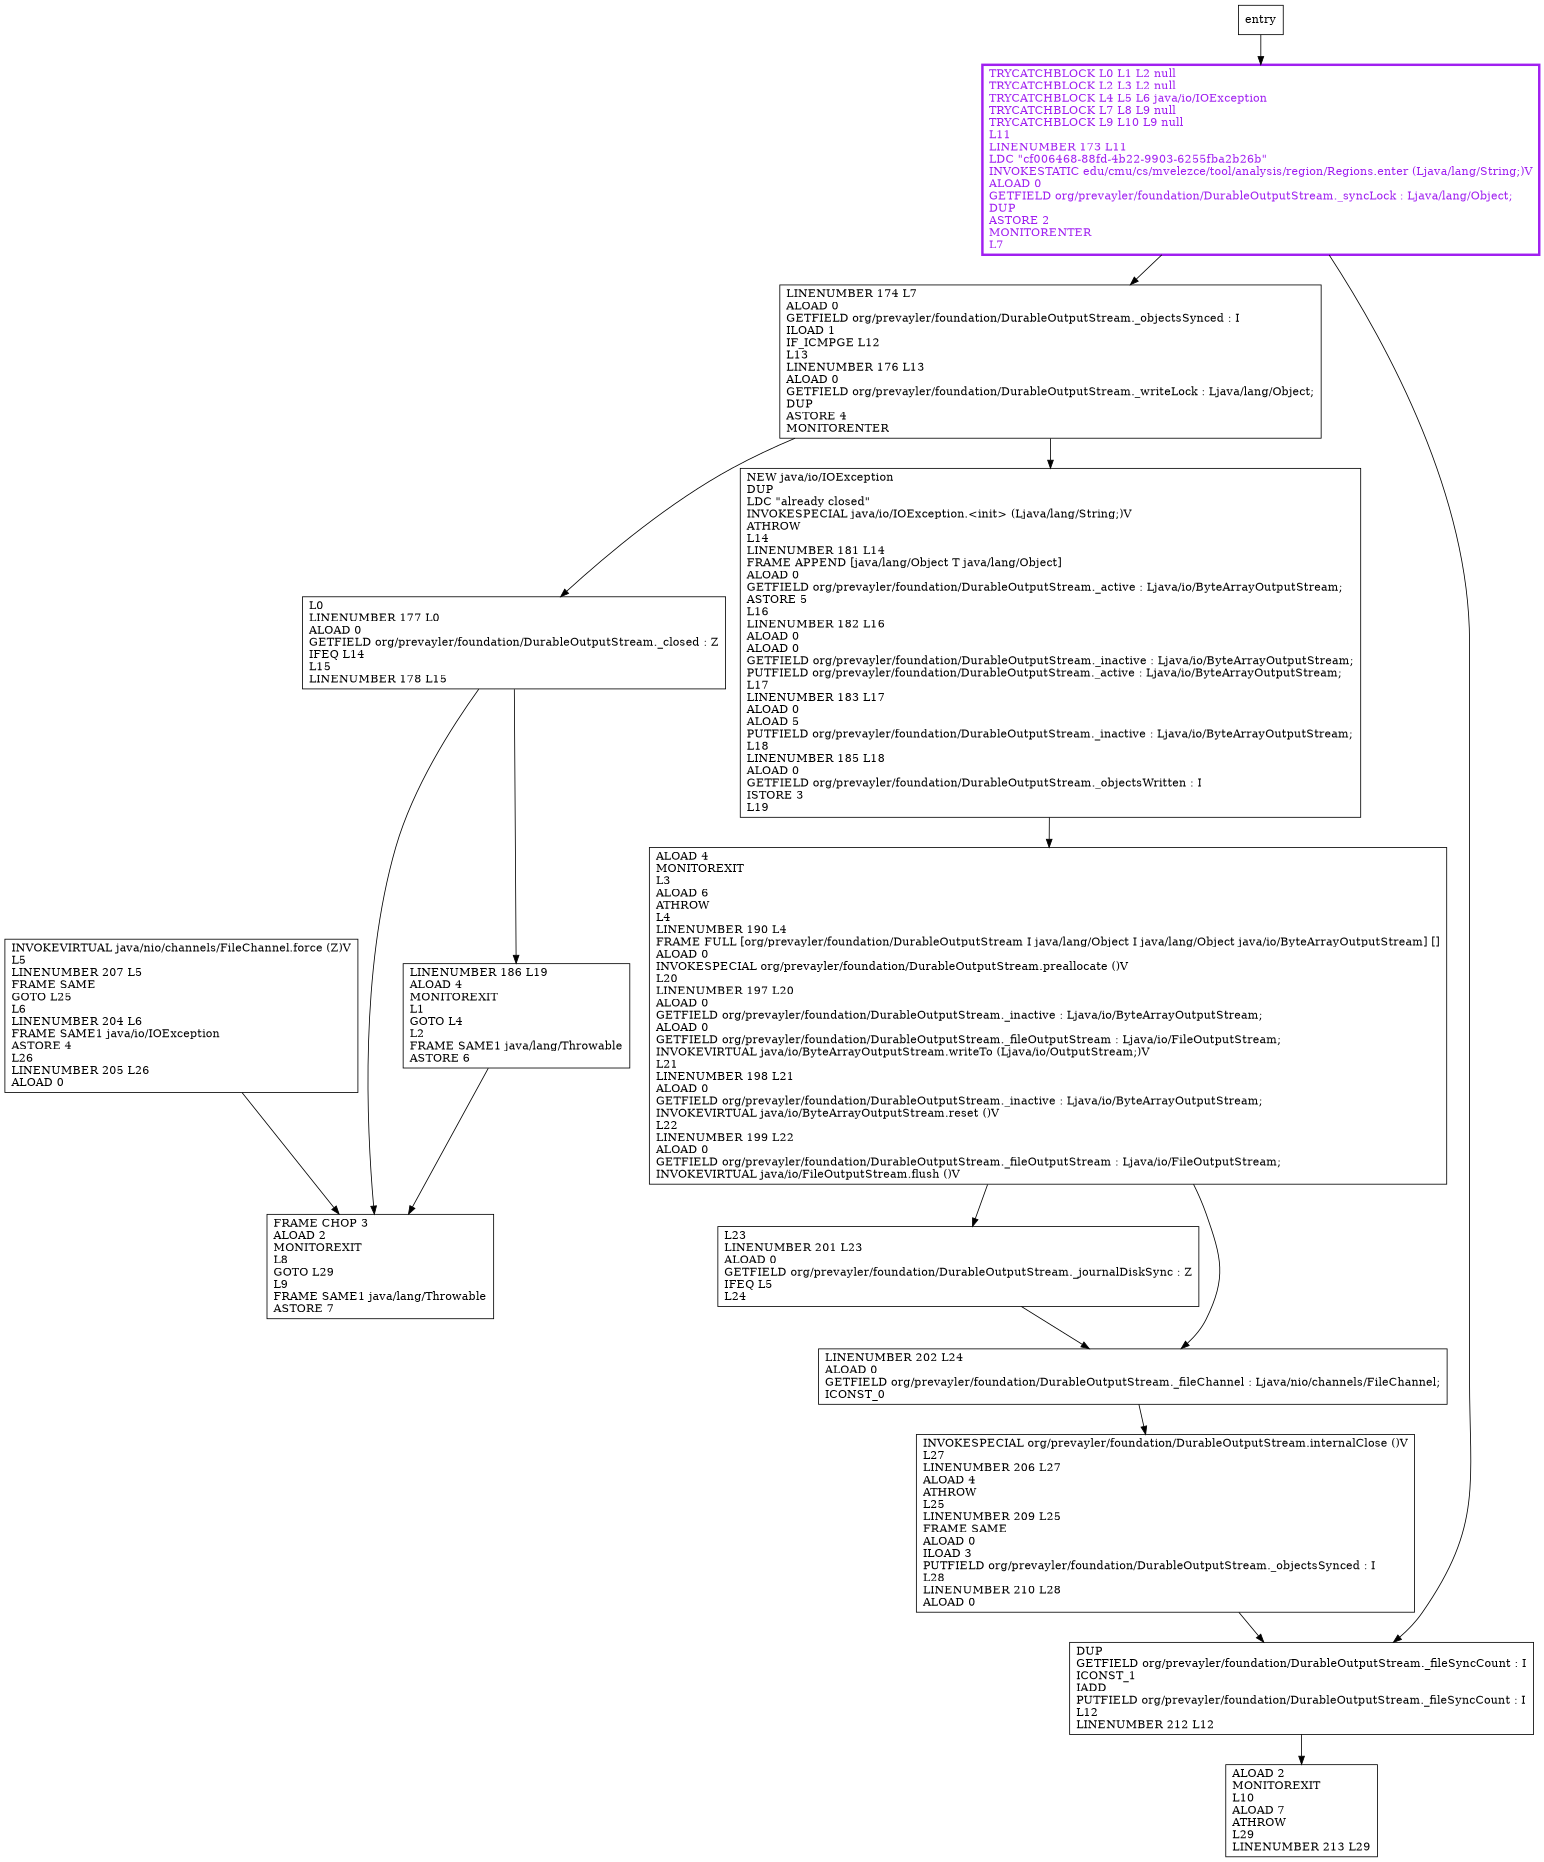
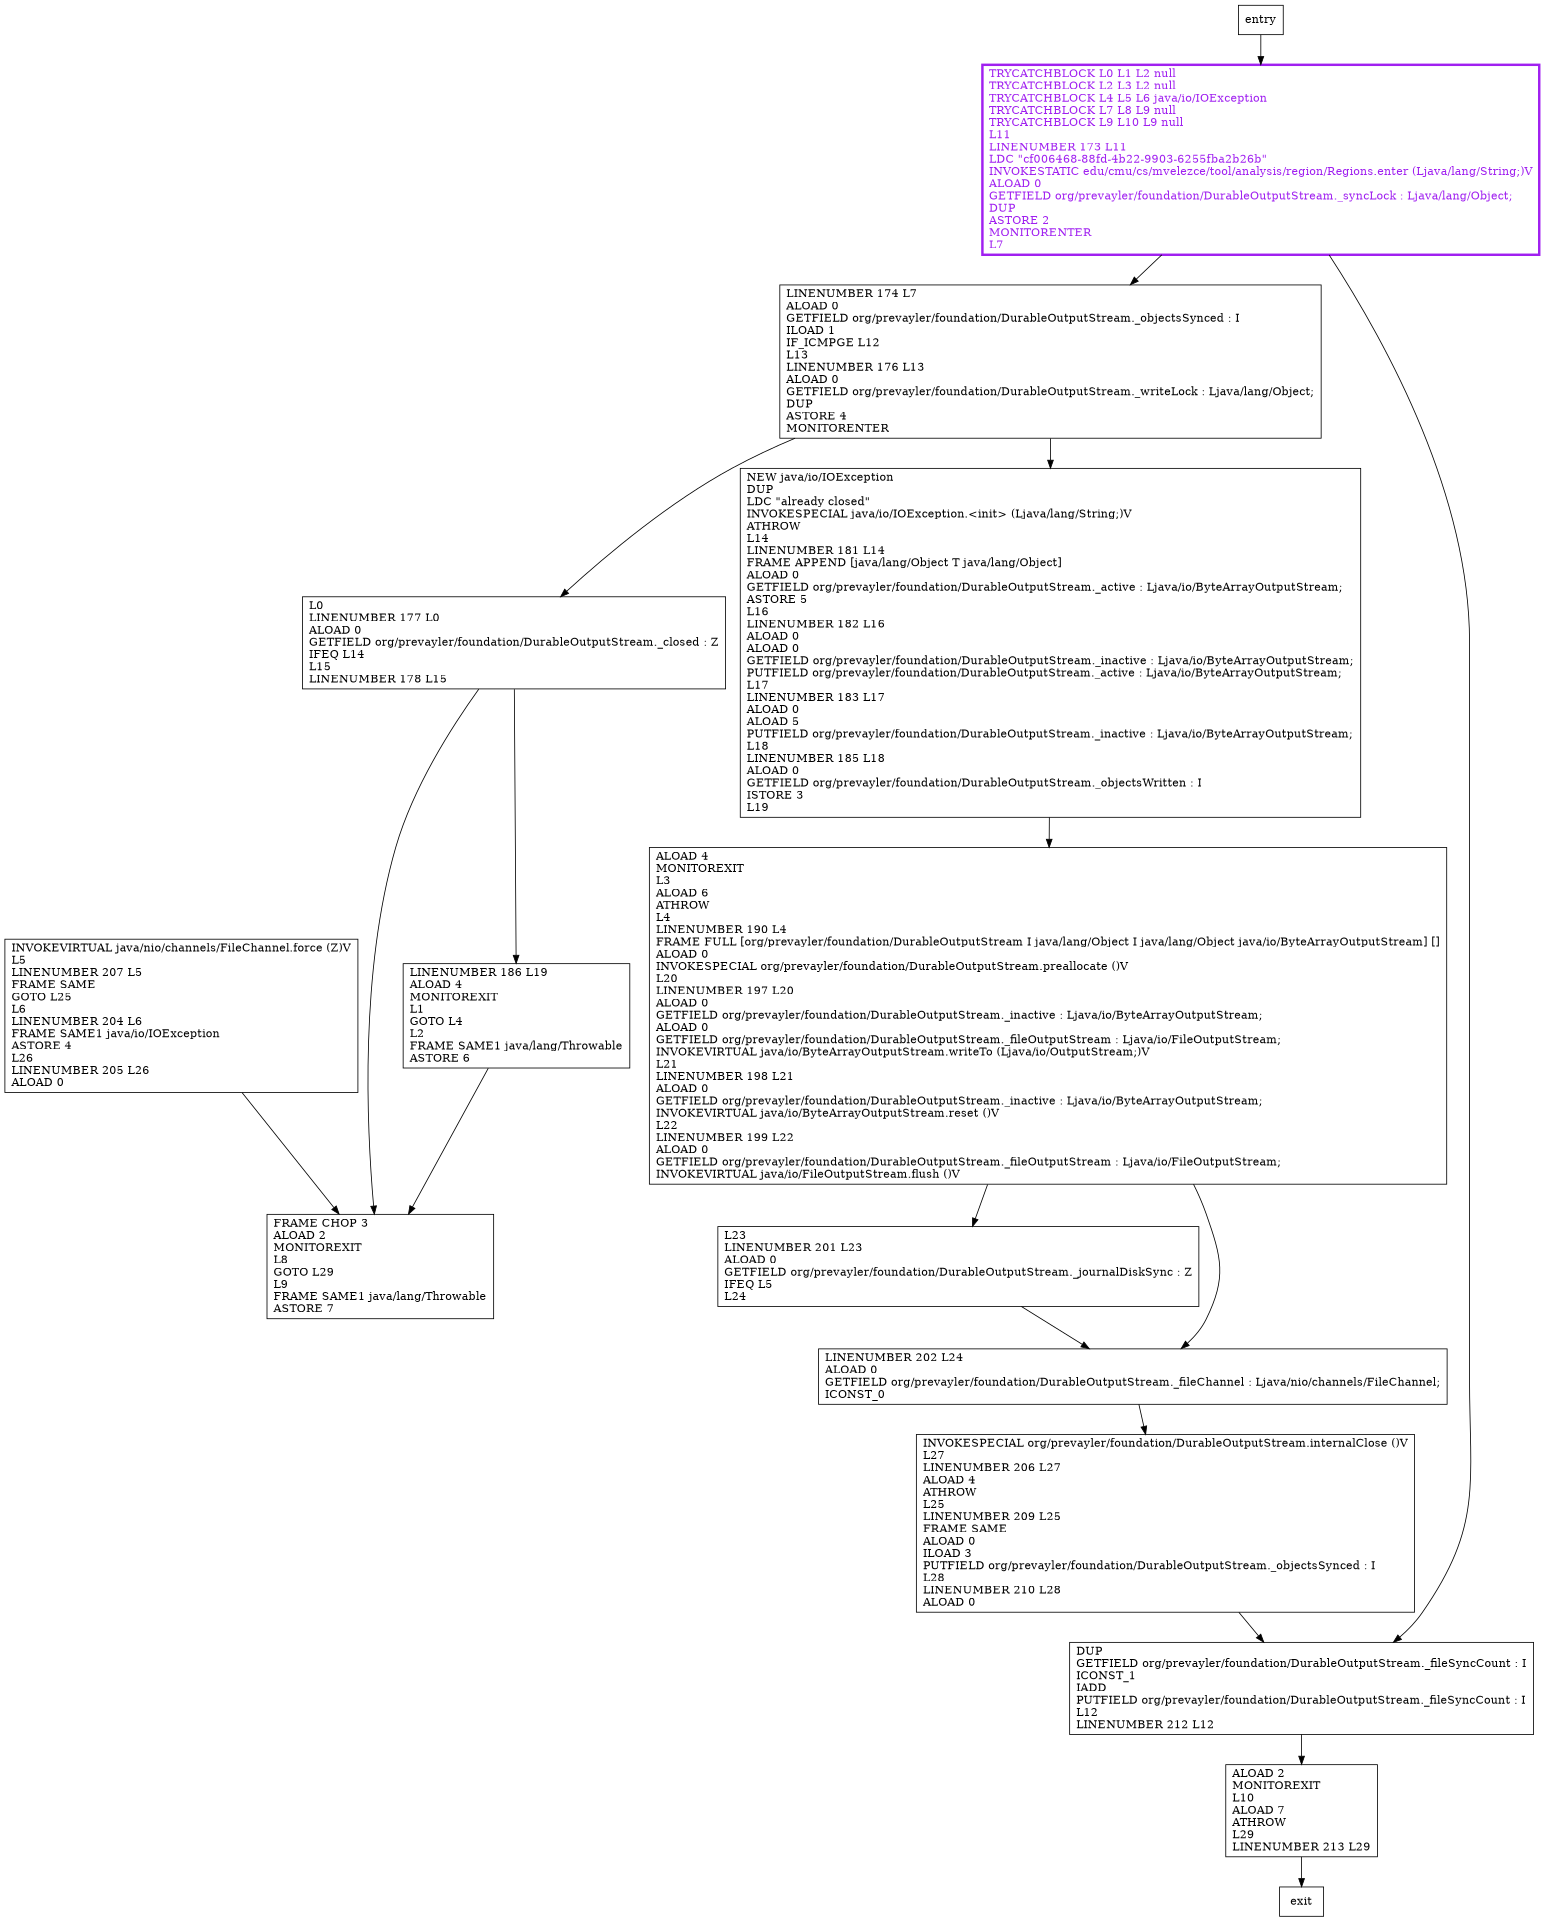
node "exit": added
